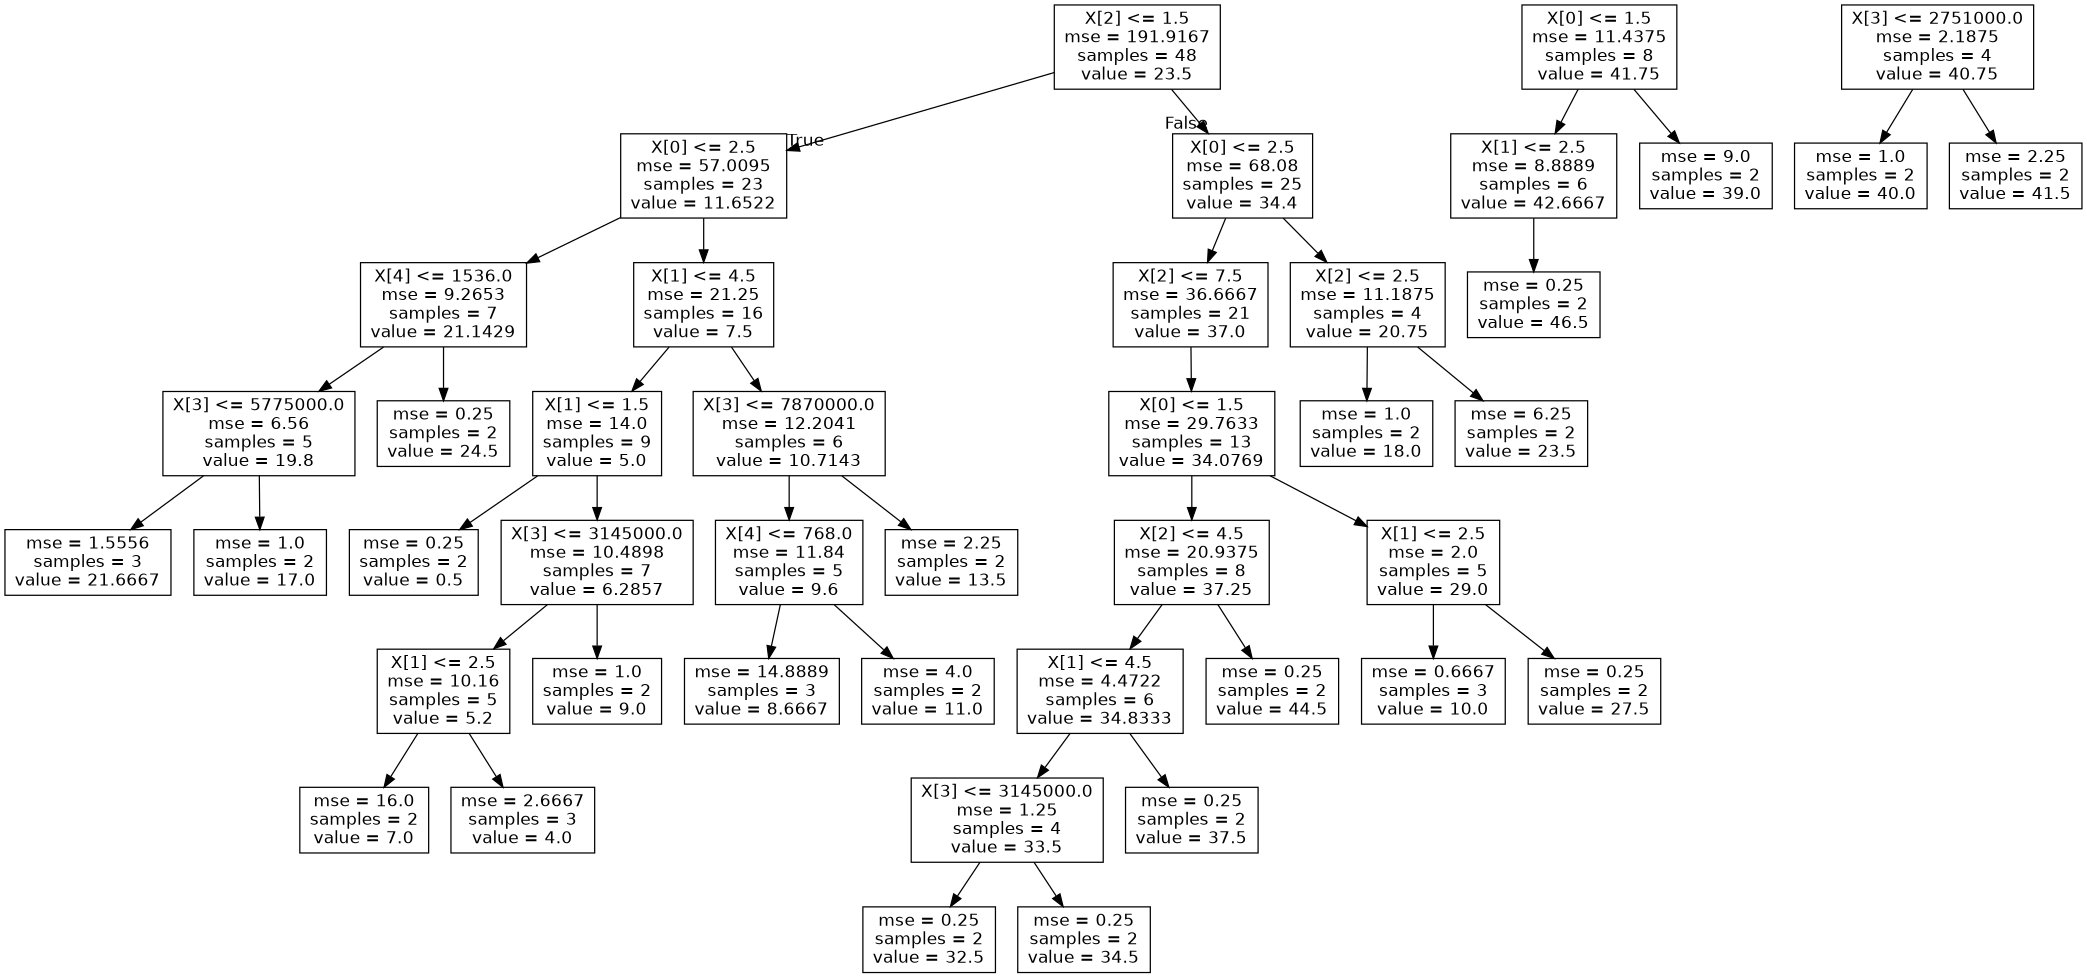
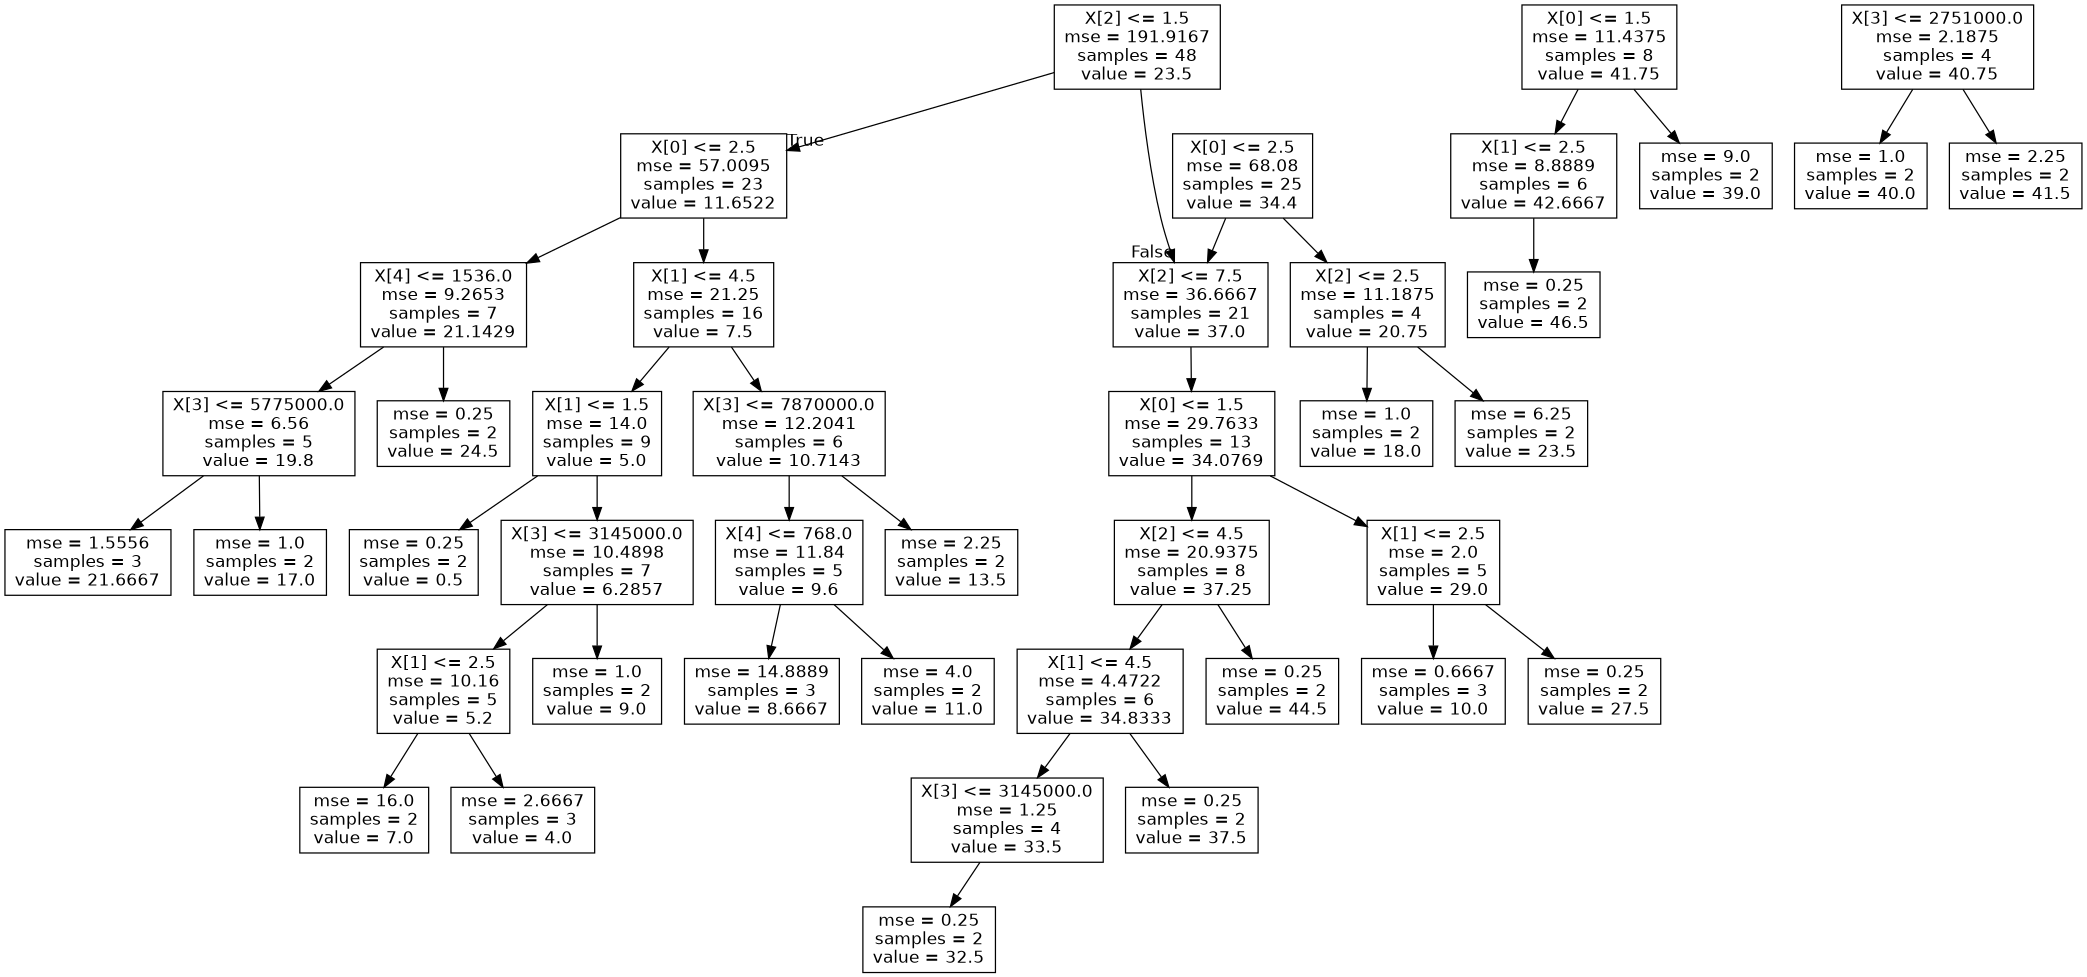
edge "X[2] <= 1.5 mse = 191.9167 samples = 48 value = 23.5" -> "X[0] <= 2.5 mse = 68.08 samples = 25 value = 34.4": now "X[2] <= 1.5 mse = 191.9167 samples = 48 value = 23.5" -> "X[2] <= 7.5 mse = 36.6667 samples = 21 value = 37.0"
node "mse = 0.25 samples = 2 value = 34.5": removed
